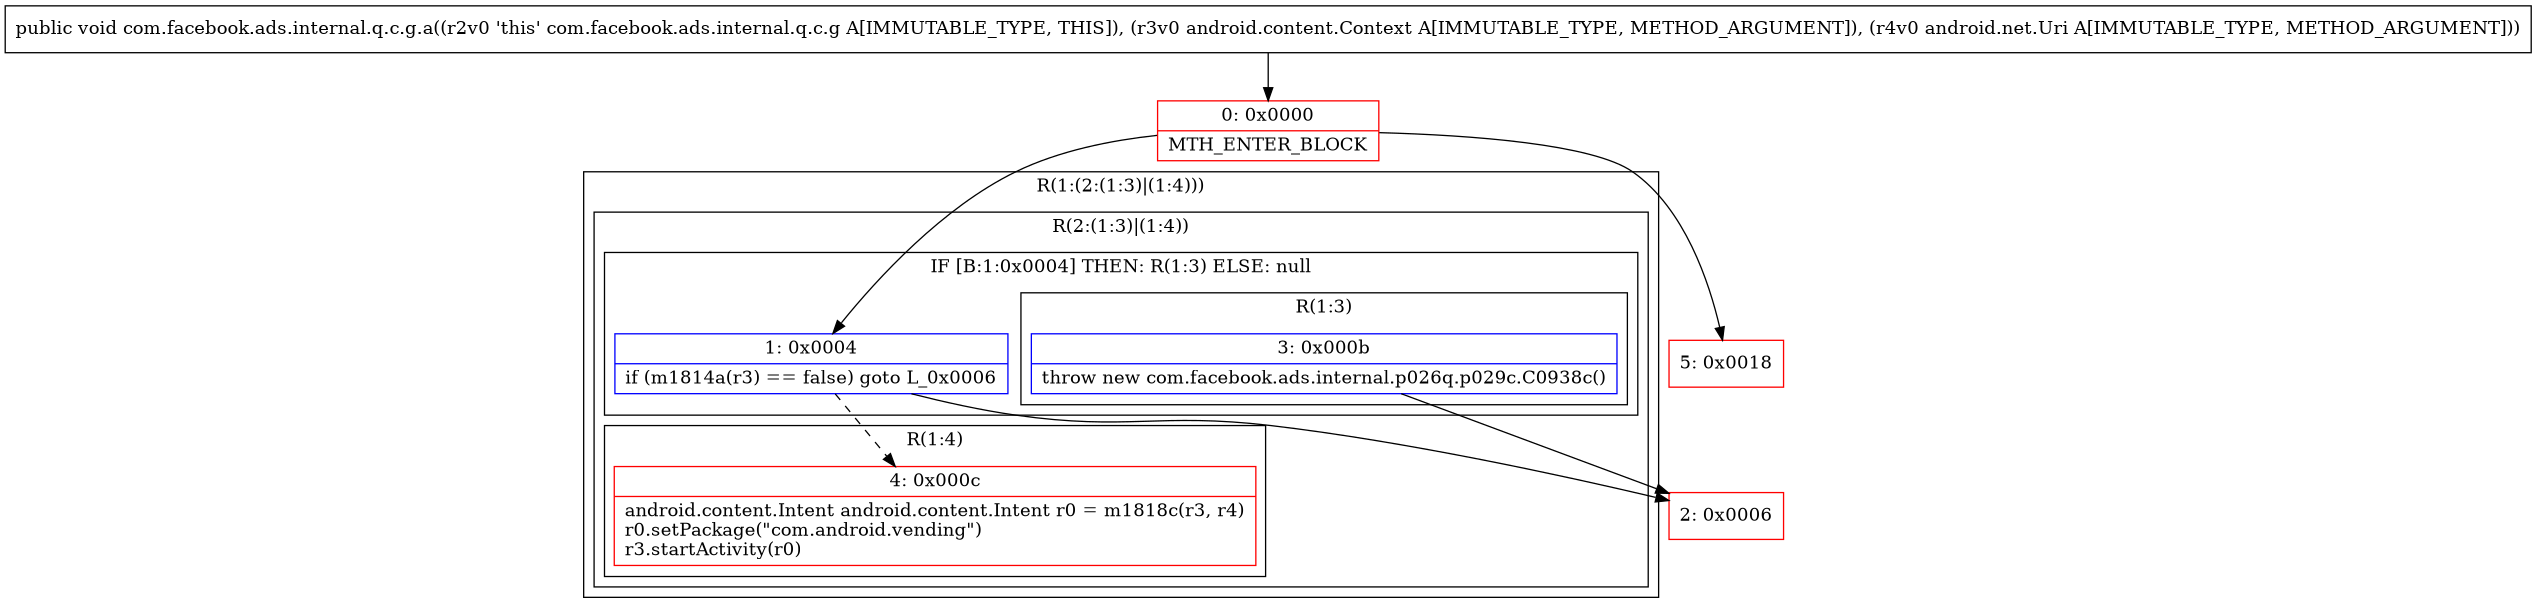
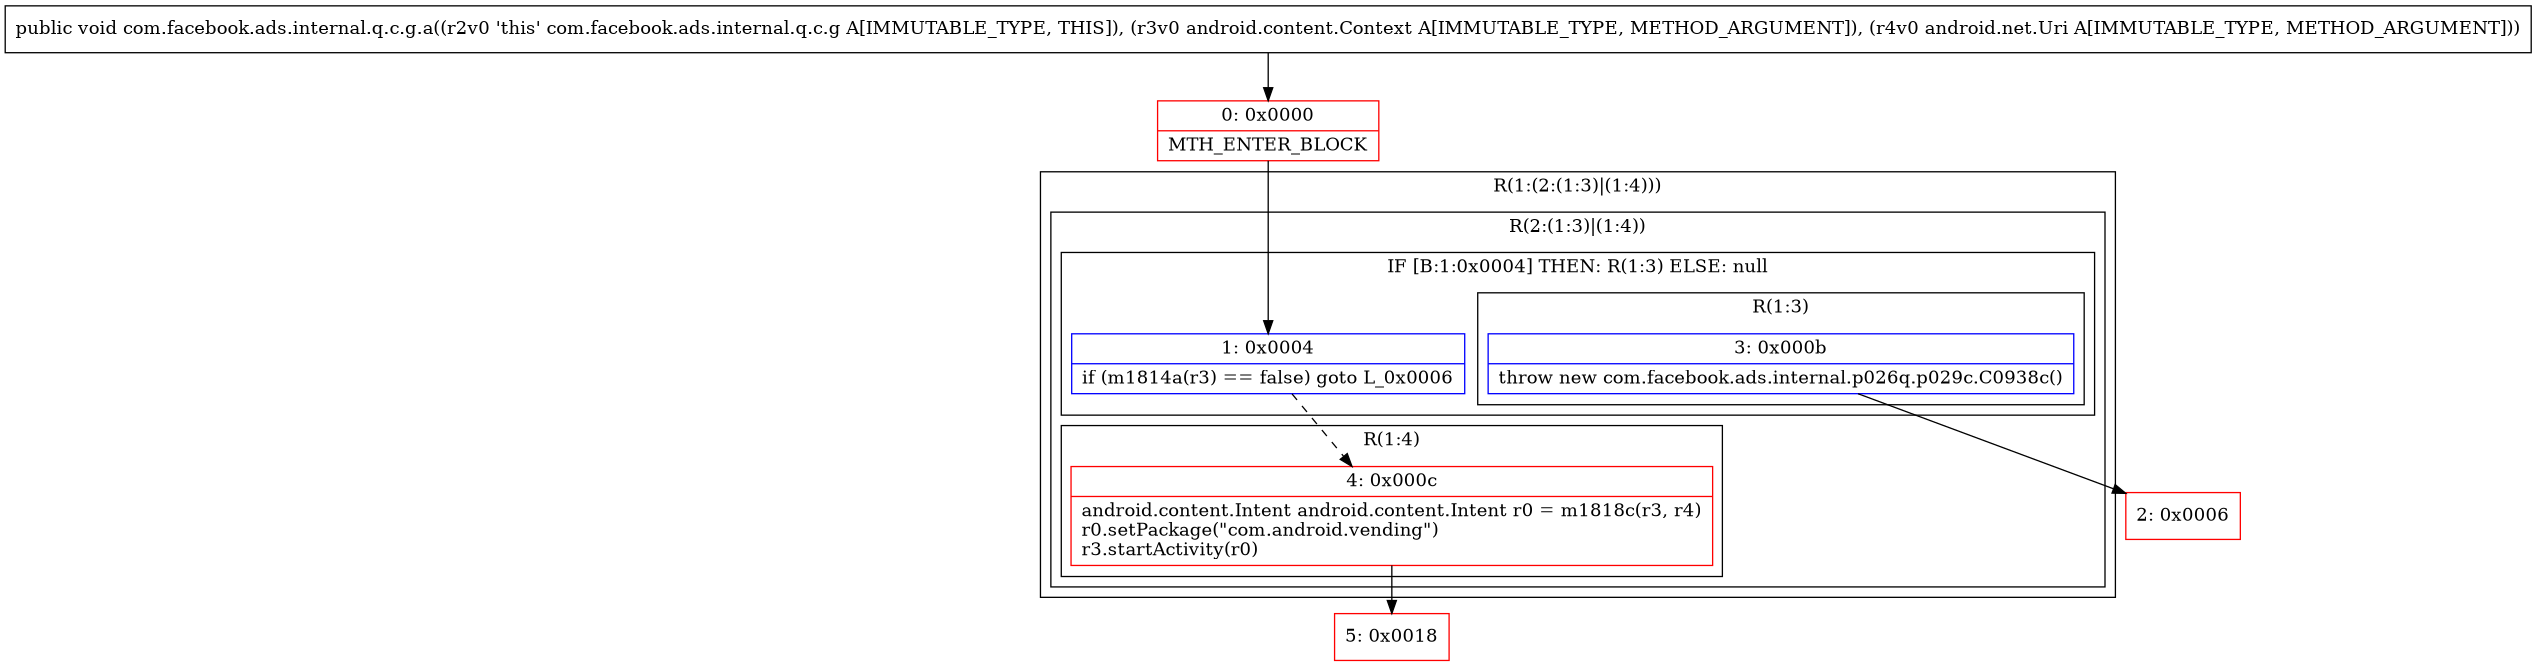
edge "0: 0x0000" -> "5: 0x0018": now "4: 0x000c" -> "5: 0x0018"
edge "1: 0x0004" -> "2: 0x0006": removed
